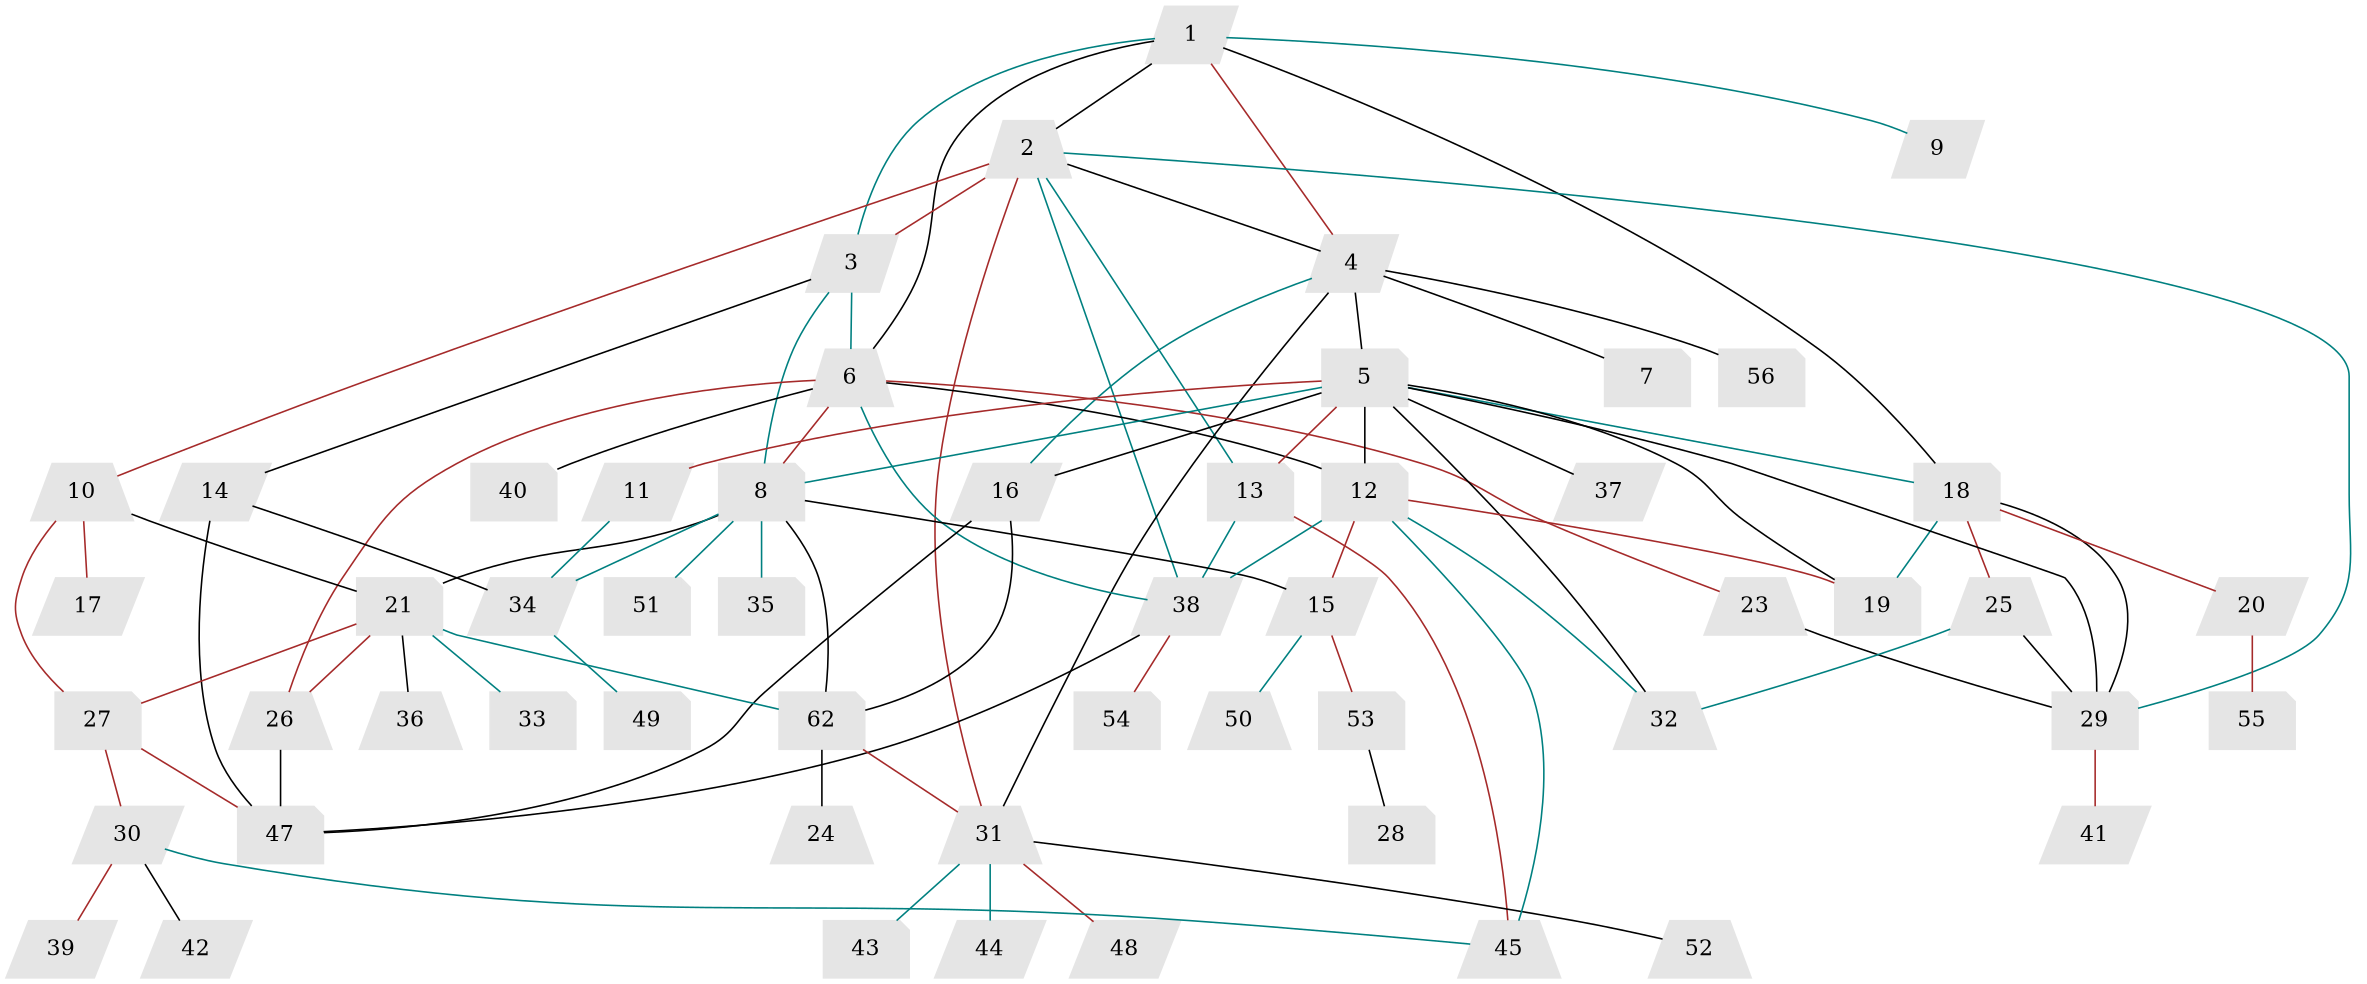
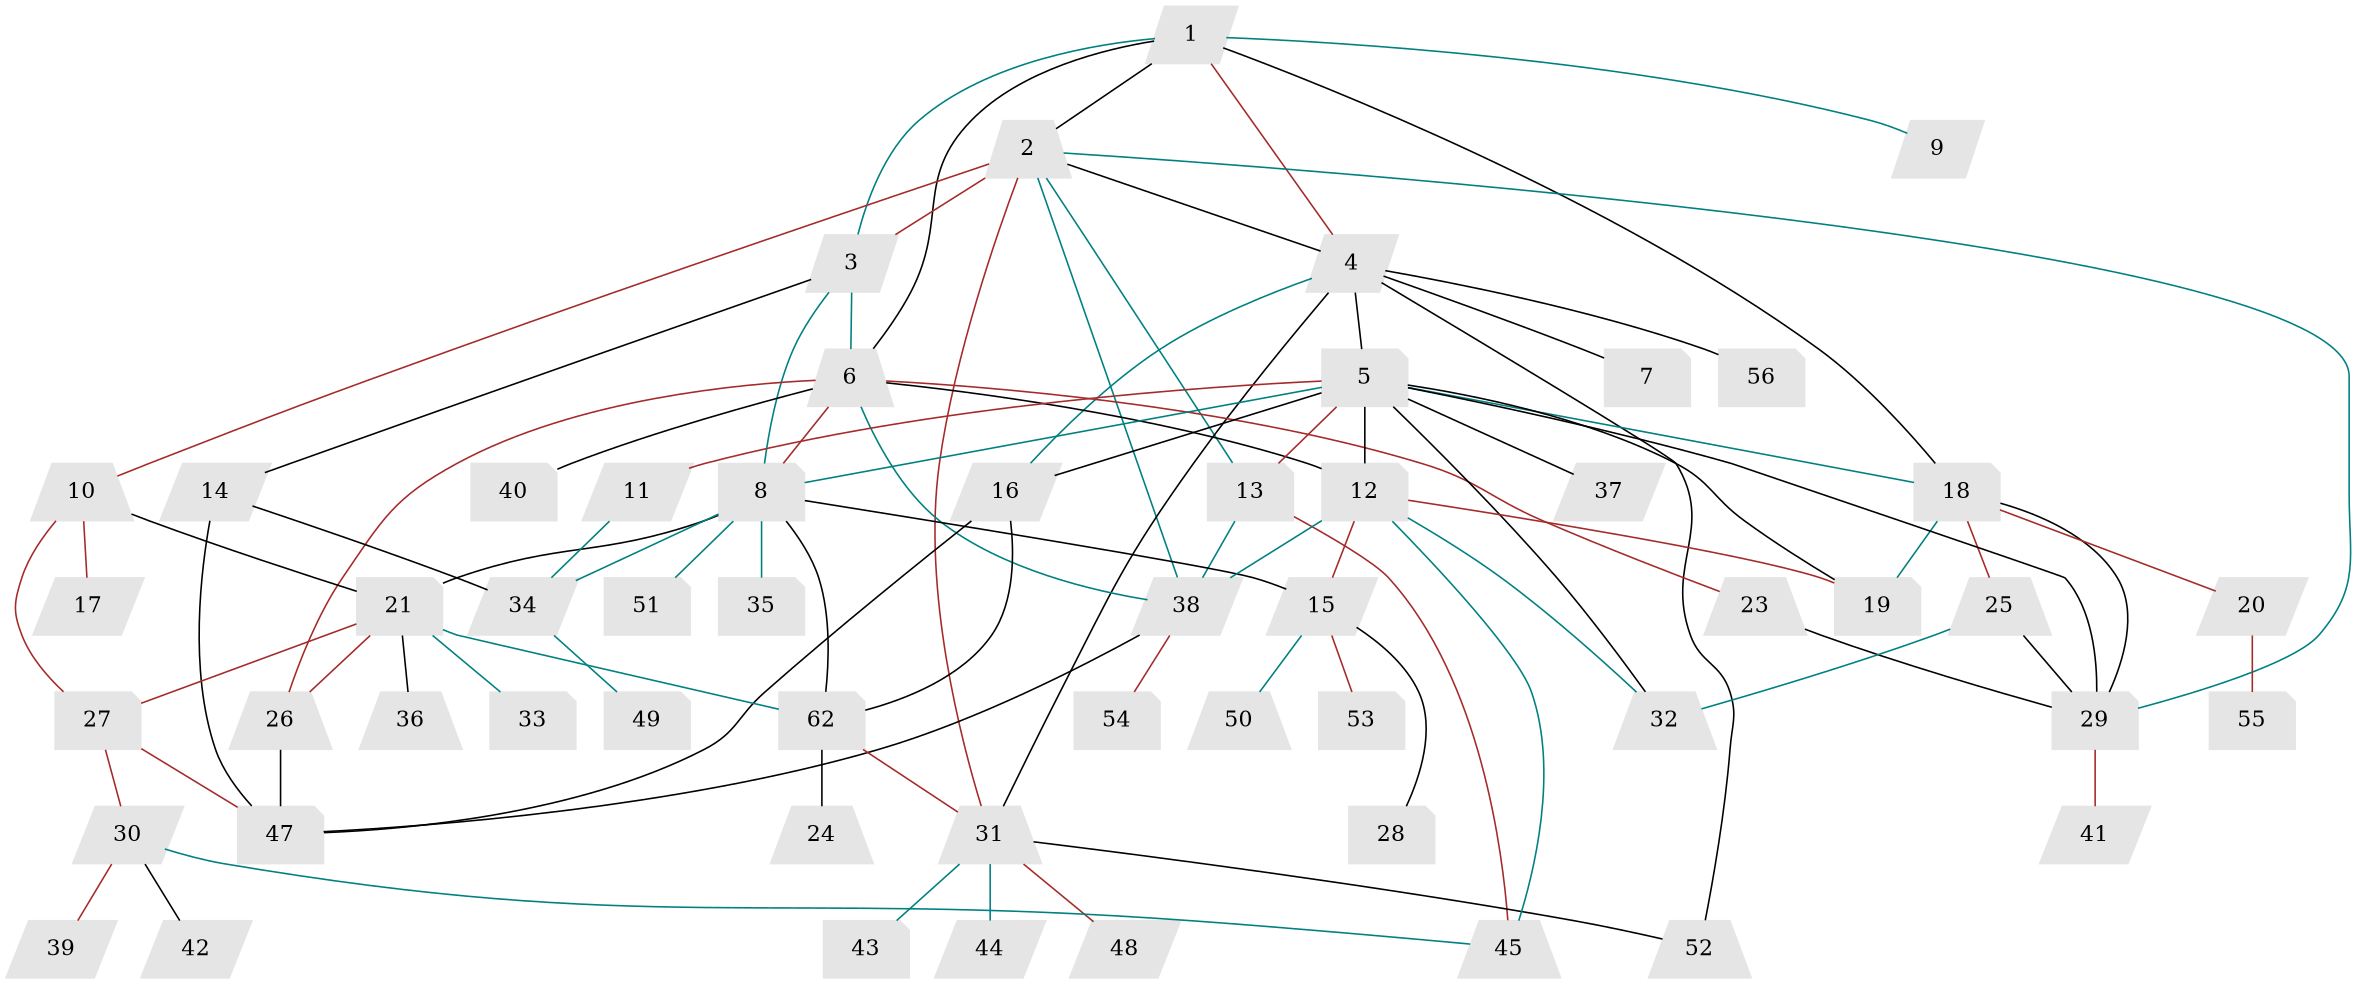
edge "4" -- "52": added
edge "53" -- "28": now "15" -- "28"
